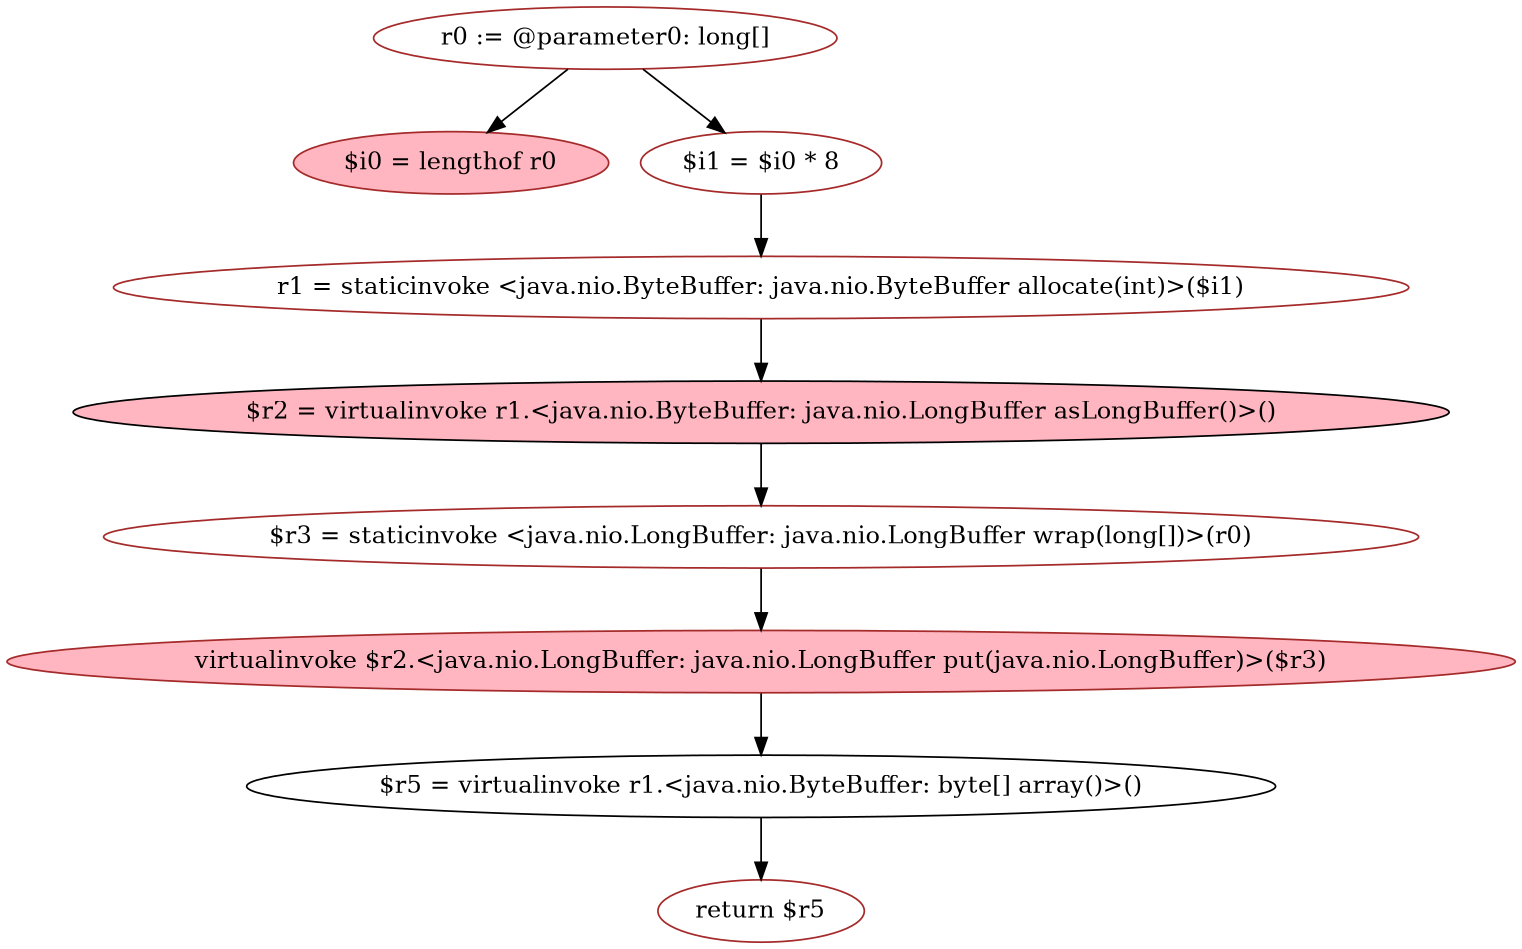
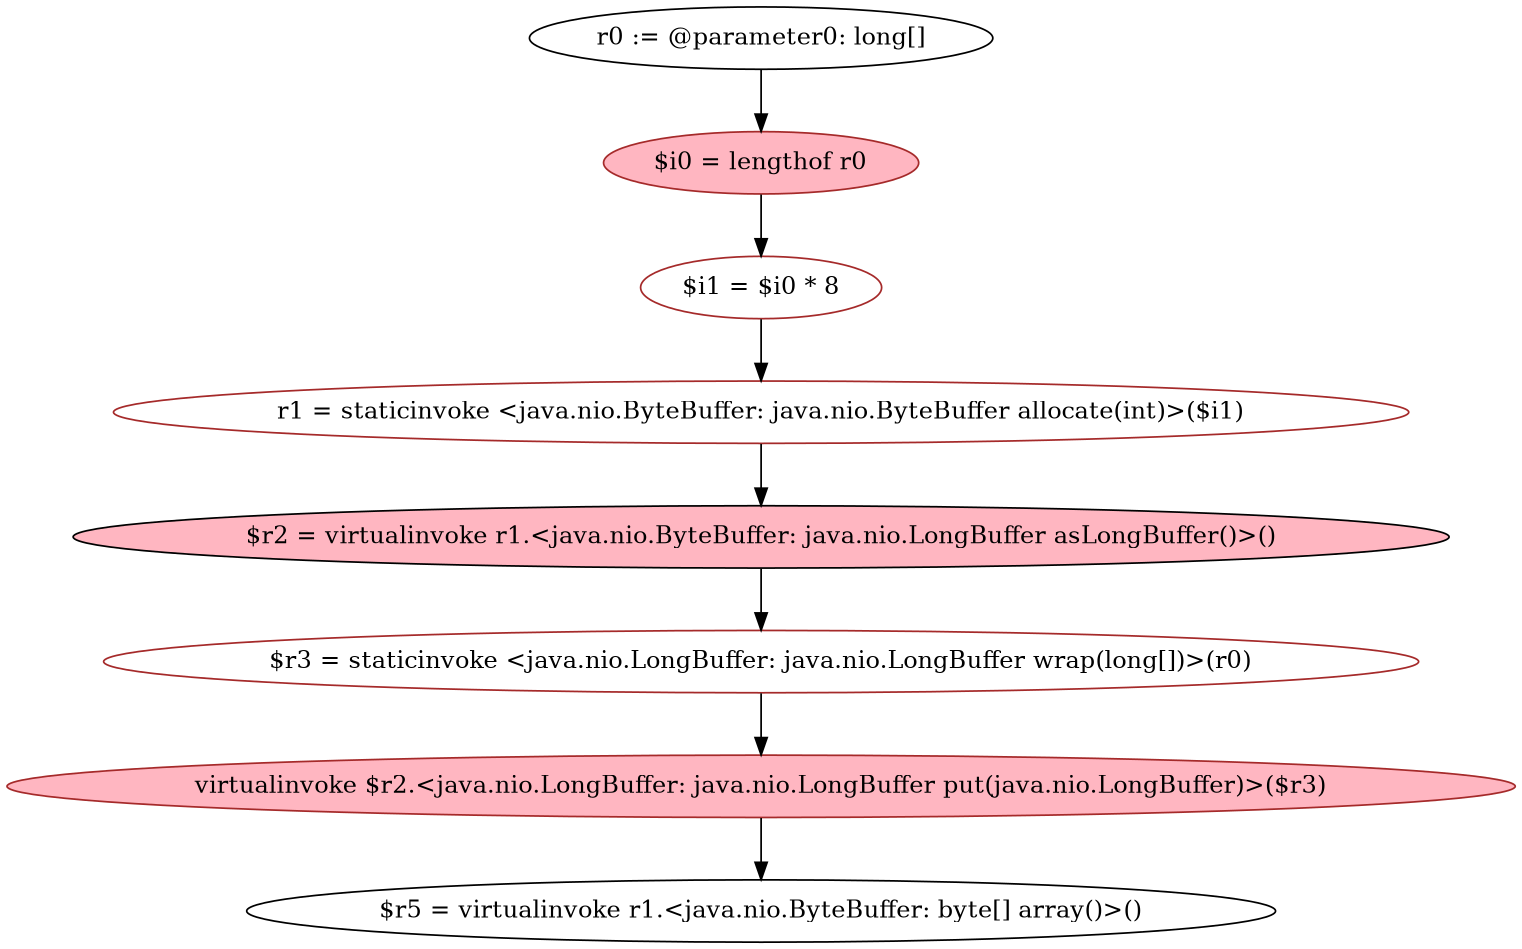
node "r0 := @parameter0: long[]": color brown -> black
edge "r0 := @parameter0: long[]" -> "$i1 = $i0 * 8": now "$i0 = lengthof r0" -> "$i1 = $i0 * 8"
node "return $r5": removed
